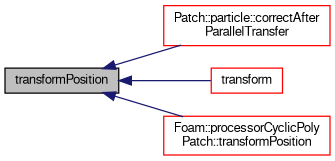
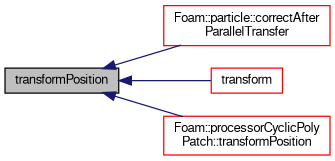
node "Patch::particle::correctAfter ParallelTransfer": label "Patch::particle::correctAfter ParallelTransfer" -> "Foam::particle::correctAfter ParallelTransfer"
